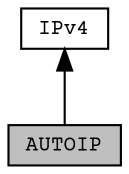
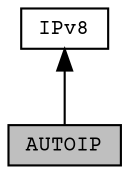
node "IPv4": label "IPv4" -> "IPv8"
